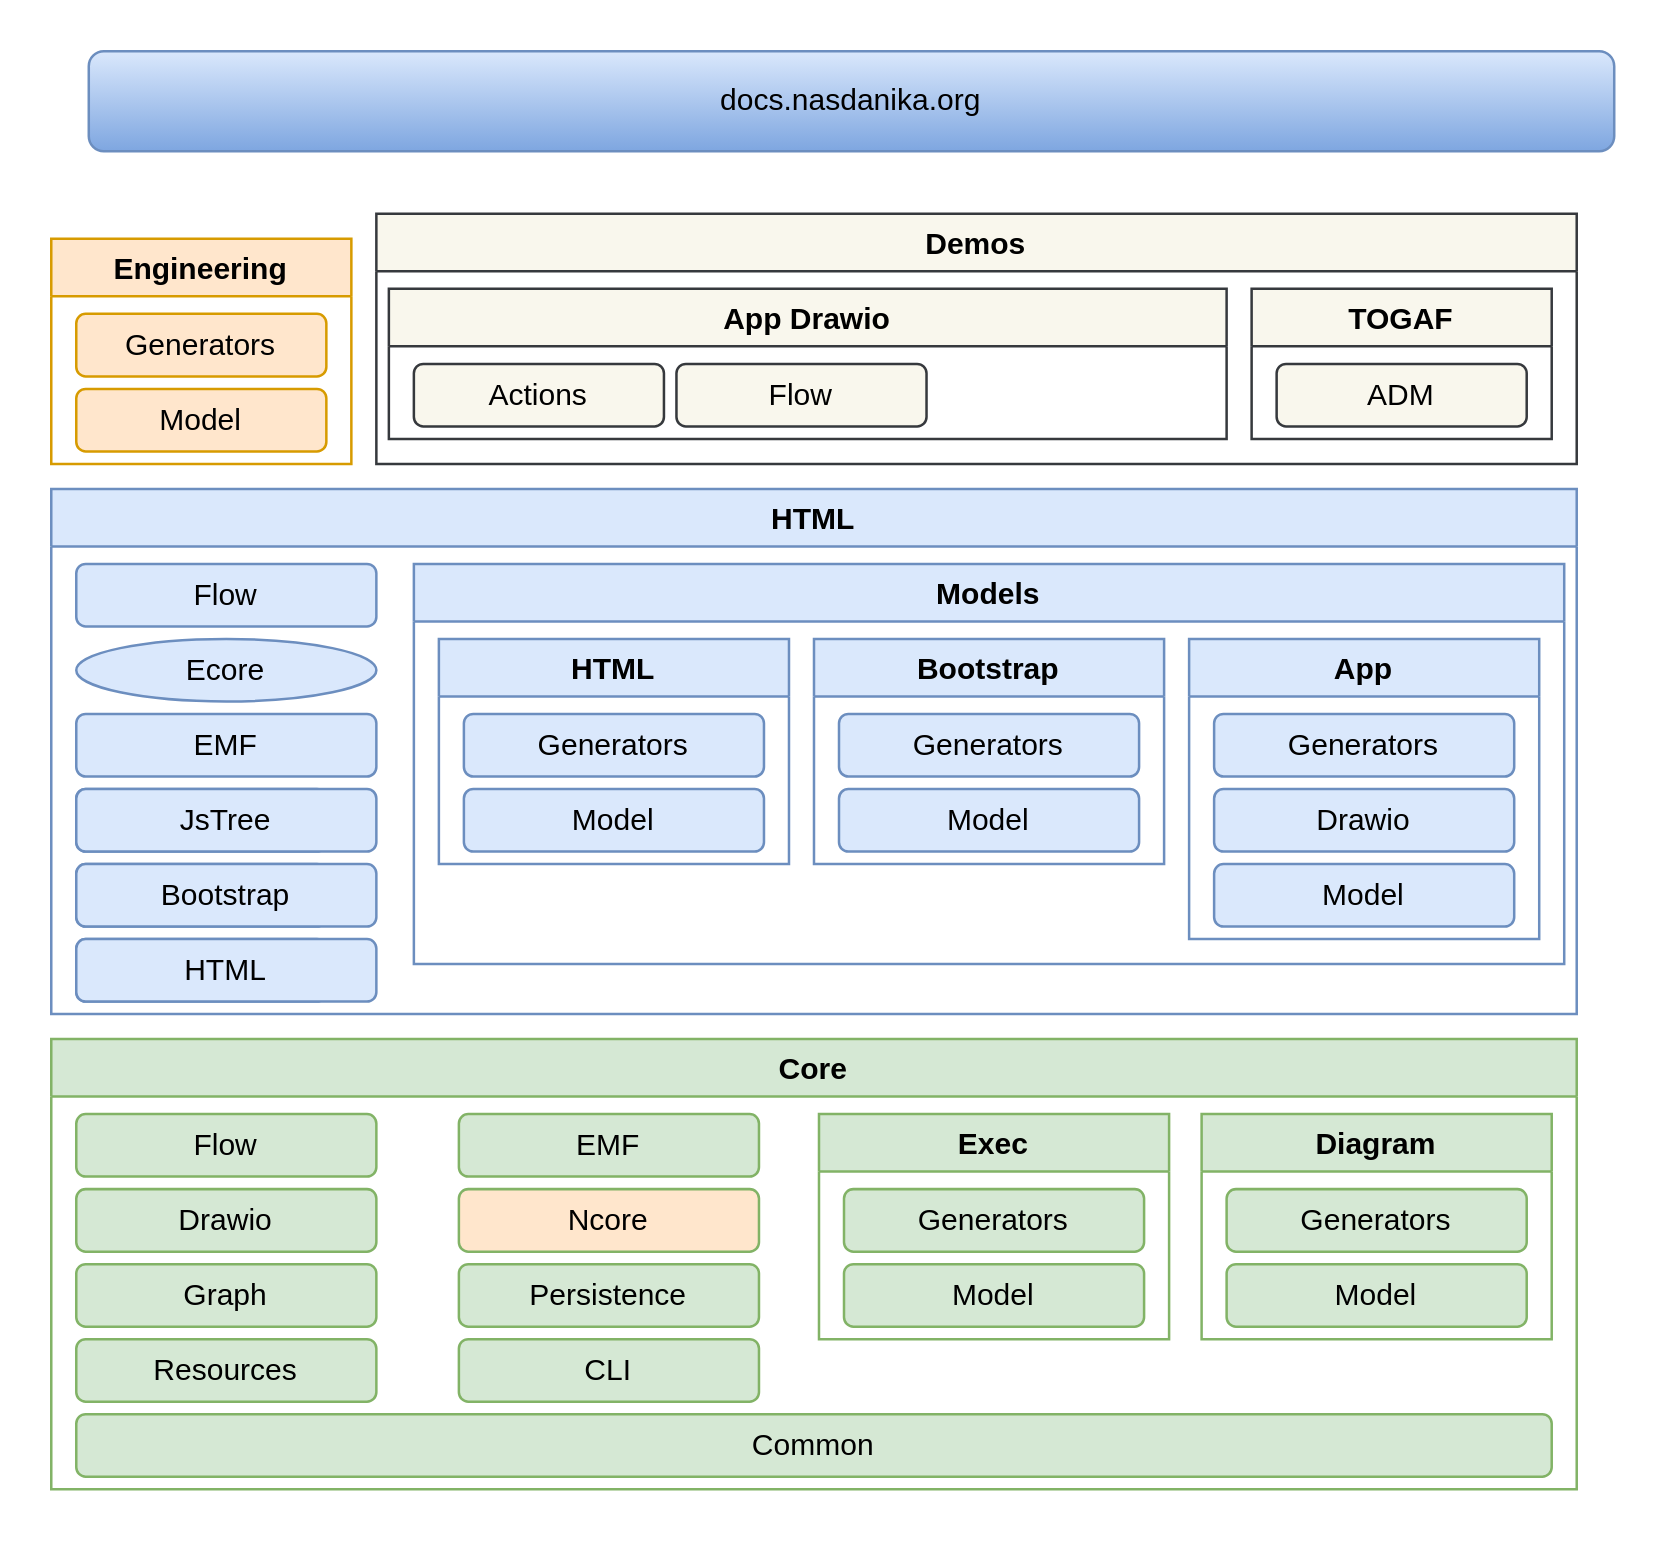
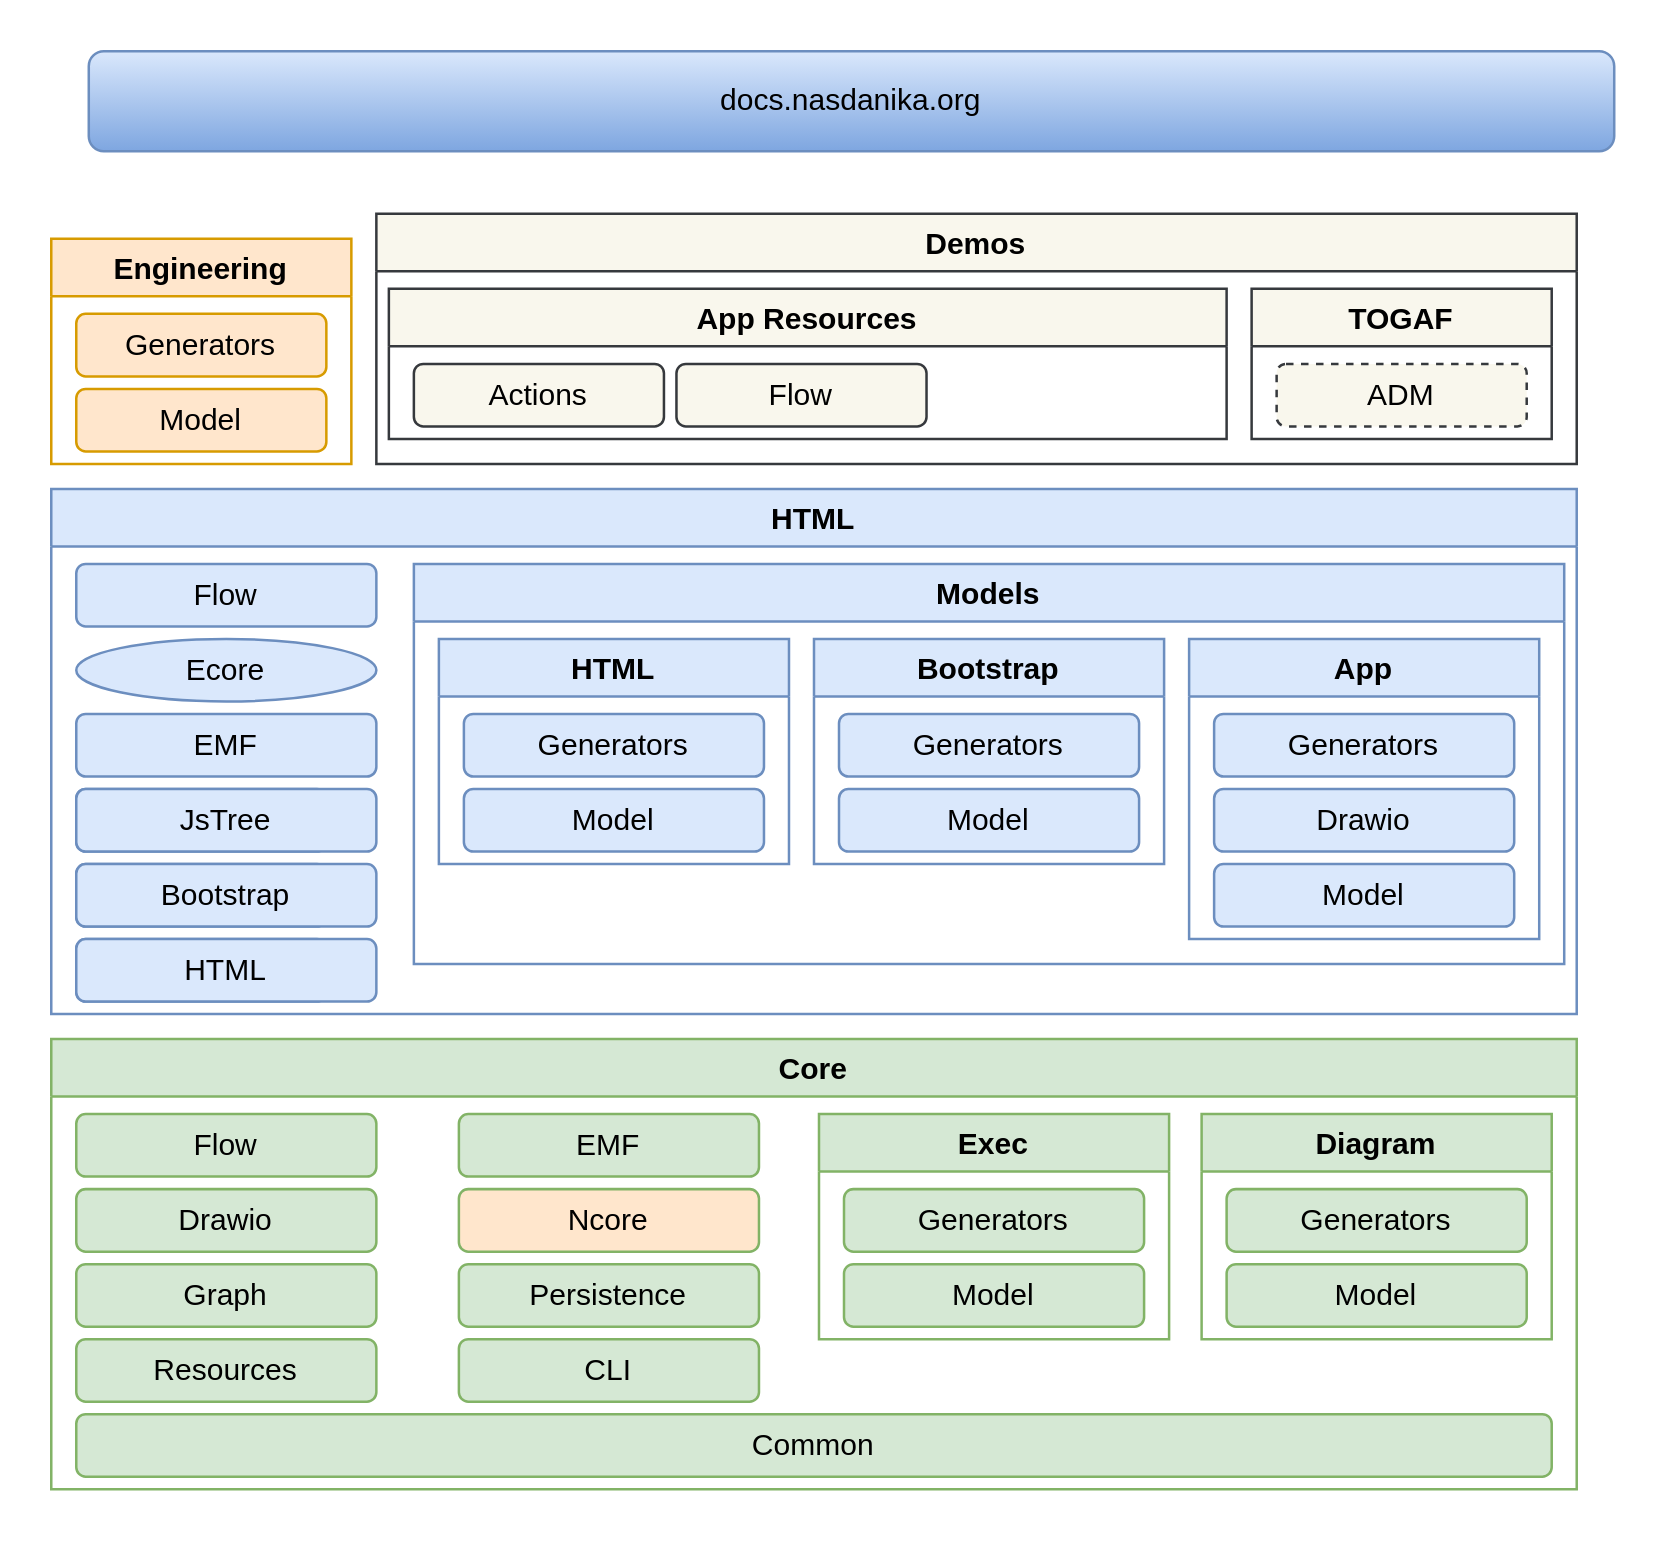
node "App Drawio": label "App Drawio" -> "App Resources"
node "ADM": style solid -> dashed
